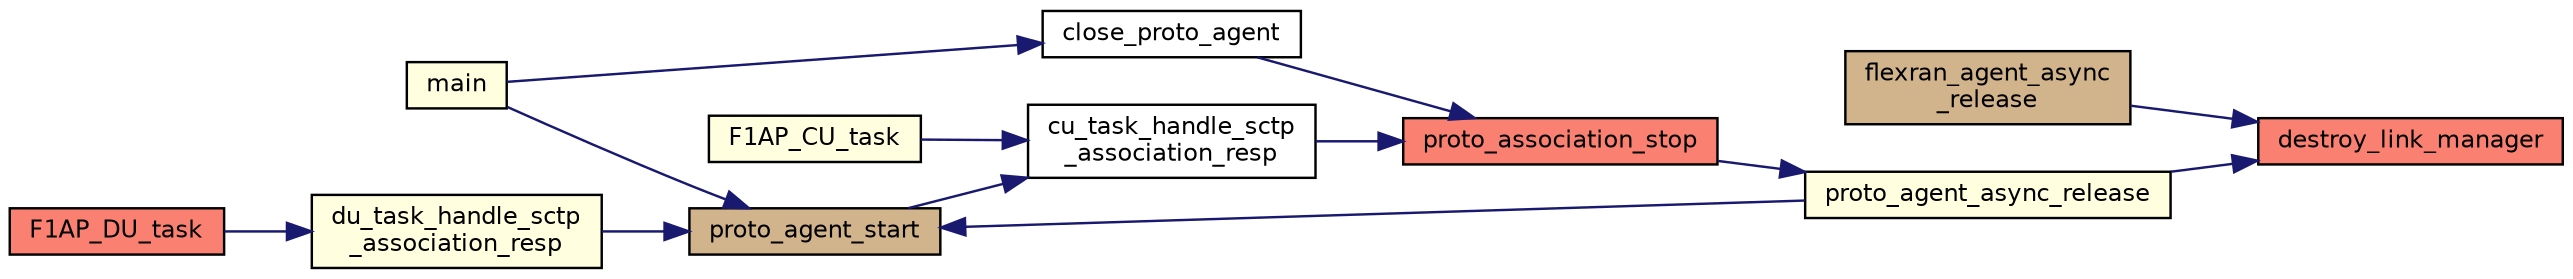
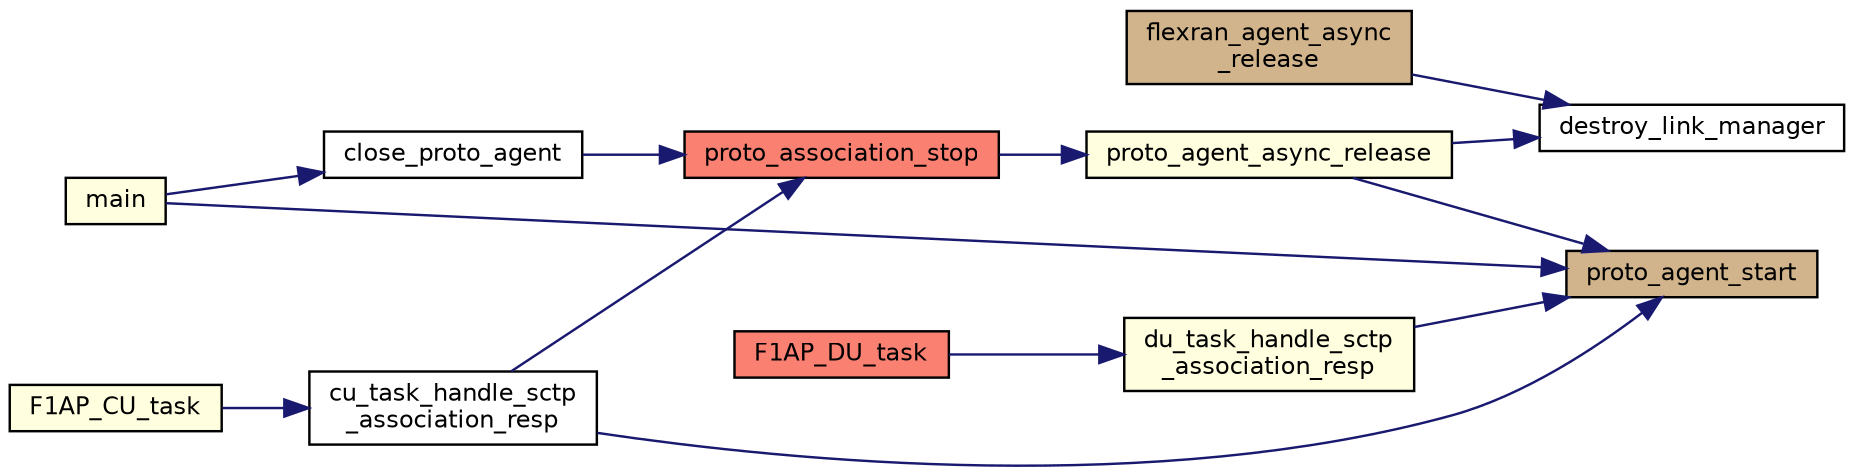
node "destroy_link_manager": fillcolor salmon -> white
edge "proto_agent_start" -> "cu_task_handle_sctp _association_resp": reversed
